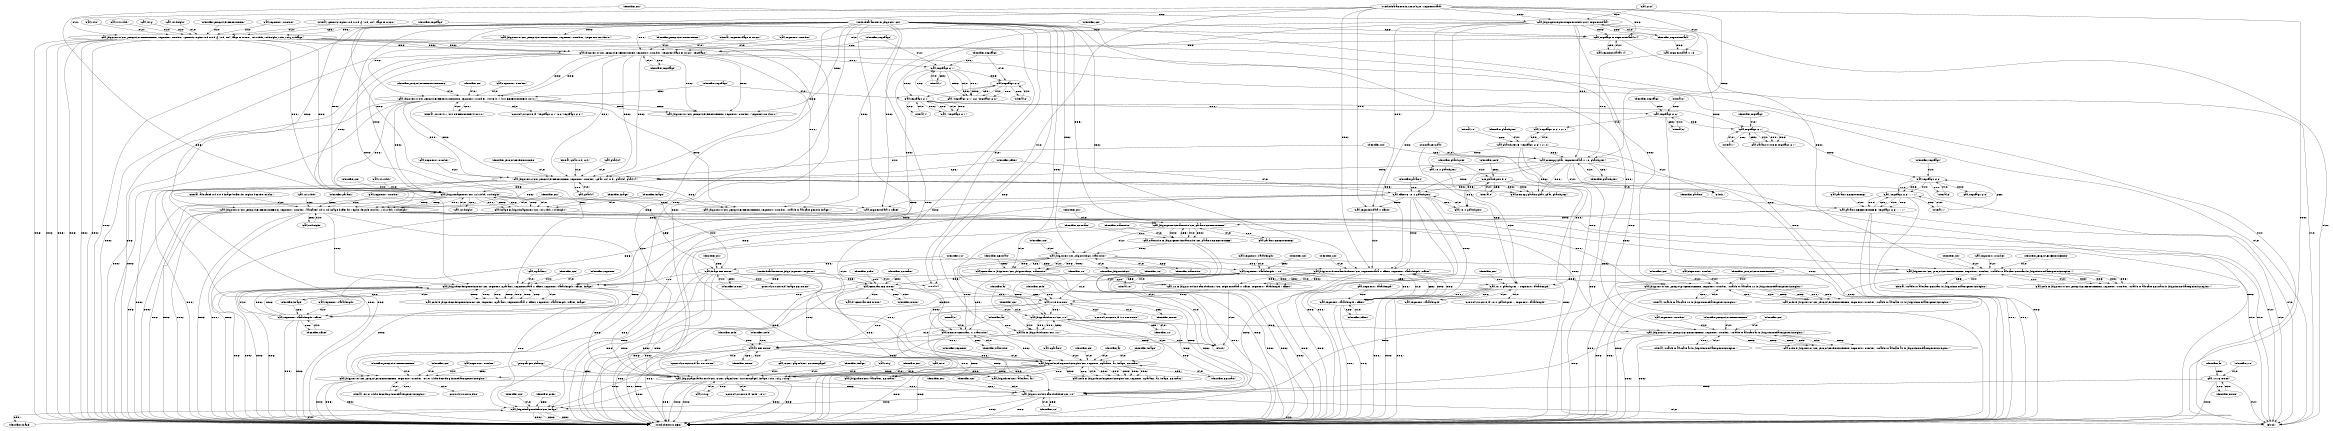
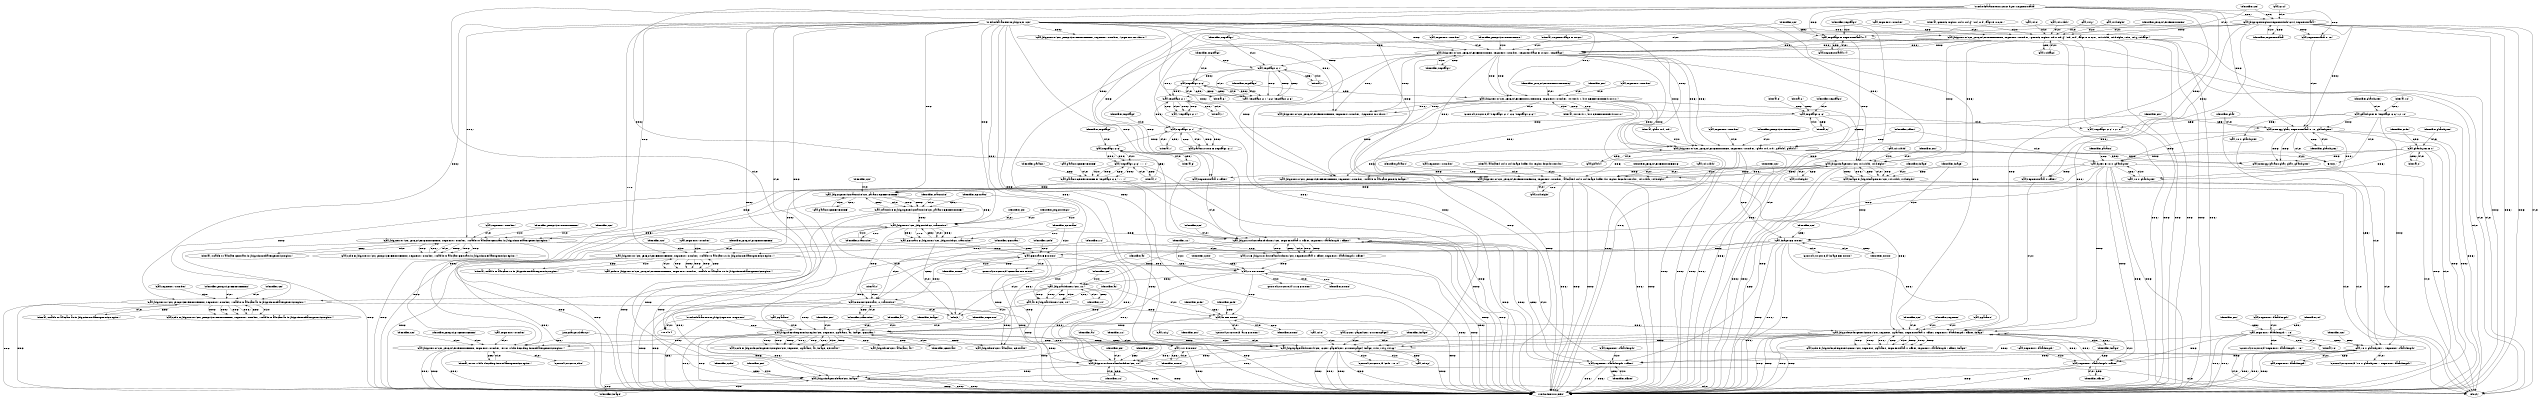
edge "(MethodParameterIn,const byte *segment_data)" -> "(Call,segment_data + 18)": label "AST: " -> "DDG: "
edge "(Identifier,segment_data)" -> "(Call,segment_data + 18)": now "(Call,jbig2_get_region_segment_info(&rsi, segment_data))" -> "(Call,segment_data + 18)"
node "(Call,rsi.flags)": added
node "(Literal,2)": added
edge "(Call,segment_data + 18)" -> "(Call,memcpy(gbat, segment_data + 18, gbat_bytes))": label "DDG: " -> "AST: "
edge "(Call,(seg_flags & 6) ? 2 : 8)" -> "(Call,gbat_bytes = (seg_flags & 6) ? 2 : 8)": removed, label "AST:"
node "(JumpTarget,gbat)": label "(JumpTarget,gbat)" -> "(Identifier,gbat)"
node "(Call,gbat[0])": removed
node "(Identifier,JBIG2_SEVERITY_DEBUG)": added
node "(Ctx,gbat_bytes = 0)": label "(Ctx,gbat_bytes = 0)" -> "(Call,gbat_bytes = 0)"
node "(Call,offset = 18 + gbat_bytes)": label "(Call,offset = 18 + gbat_bytes)" -> "(Call,bytes = 18 + gbat_bytes)"
node "(Call,seg_flags & 8)": removed
edge "(MethodParameterIn,const byte *segment_data)" -> "(MethodReturn,RET)": label "DDG: " -> "AST: "
edge "(Call,jbig2_generic_stats_size(ctx, params.GBTEMPLATE))" -> "(Call,jbig2_new(ctx, Jbig2ArithCx, stats_size))": label "AST: " -> "DDG: "
edge "(Call,seg_flags = segment_data[17])" -> "(MethodReturn,RET)": added, label "DDG:"
edge "(Identifier,rsi)" -> "(Call,image == NULL)": now "(Call,image = jbig2_image_new(ctx, rsi.width, rsi.height))" -> "(Call,image == NULL)"
edge "(Call,jbig2_new(ctx, Jbig2ArithCx, stats_size))" -> "(Identifier,Jbig2ArithCx)": reversed
node "(Call,if (GB_stats == NULL))": label "(Call,if (GB_stats == NULL))" -> "(ControlStructure,if (GB_stats == NULL))"
edge "(Call,image = jbig2_image_new(ctx, rsi.width, rsi.height))" -> "(MethodReturn,RET)": label "DDG: " -> "CFG: "
edge "(MethodParameterIn,Jbig2Segment *segment)" -> "(MethodReturn,RET)": label "DDG: " -> "CFG: "
node "(ControlStructure,if (segment->data_length < 18))": added
edge "(Call,as == NULL)" -> "(Call,jbig2_free(ctx->allocator, as))": removed, label "DDG:"
edge "(Call,as = jbig2_arith_new(ctx, ws))" -> "(MethodReturn,RET)": added, label "DDG:"
